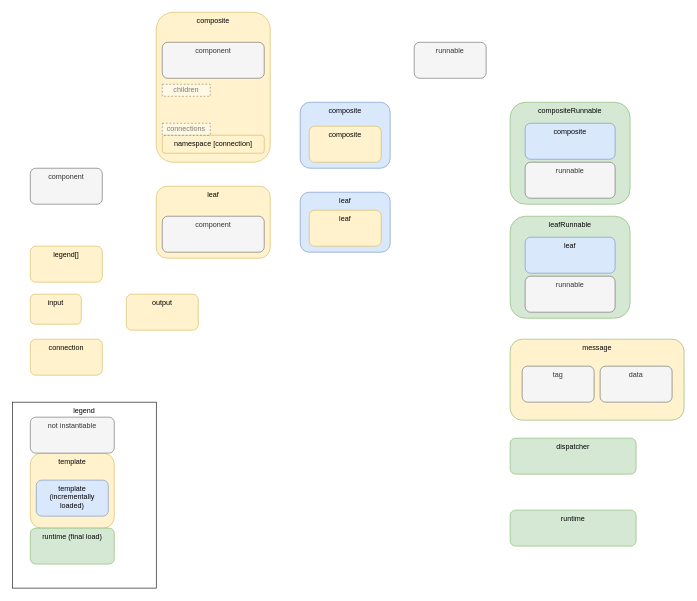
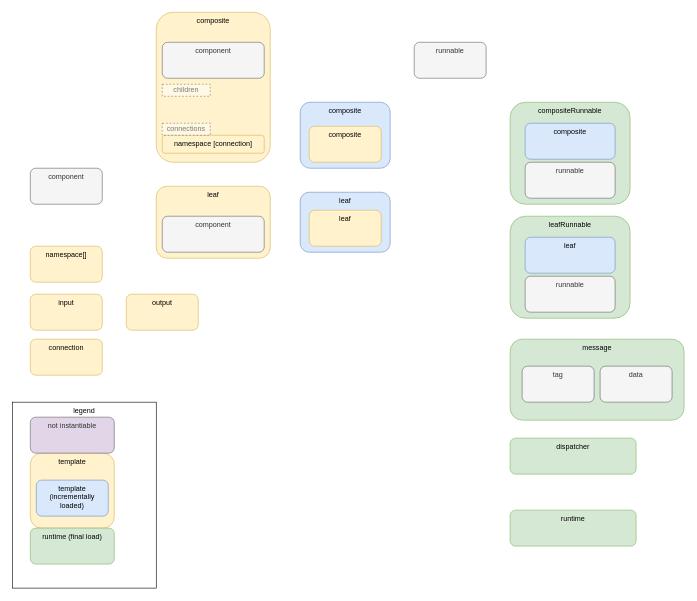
node "legend[]": label "legend[]" -> "namespace[]"
node "input": size 51x30 -> 72x36
node "message": fillcolor #fff2cc -> #d5e8d4
node "not instantiable": fillcolor #f5f5f5 -> #e1d5e7
